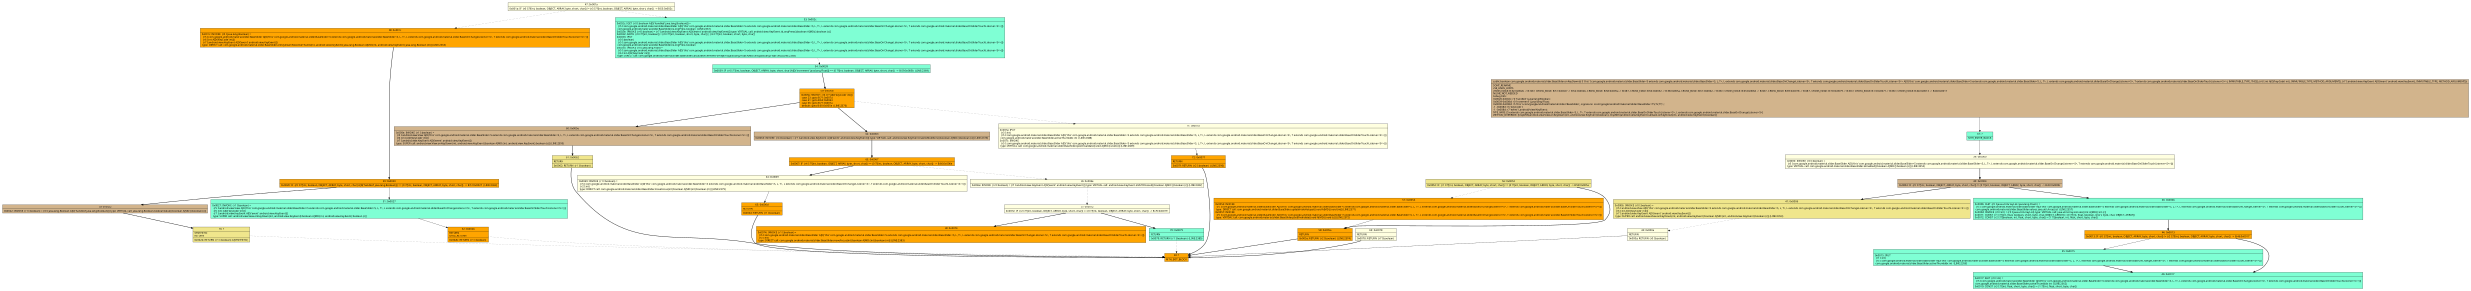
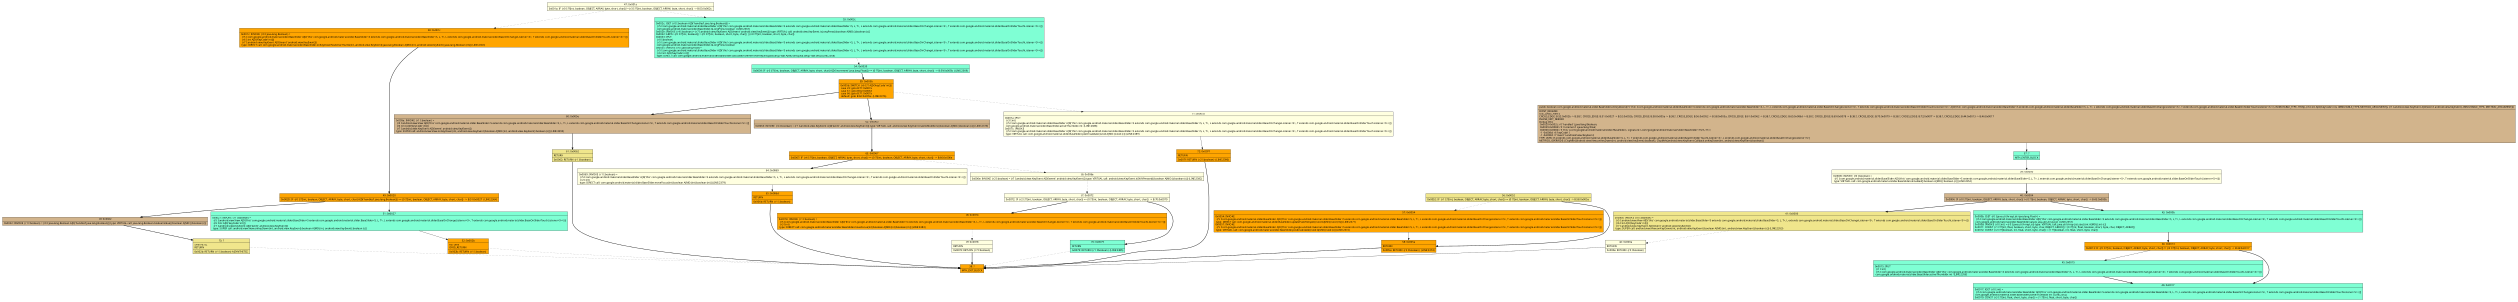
edge "68: 0x0074" -> "69: 0x0078": added
